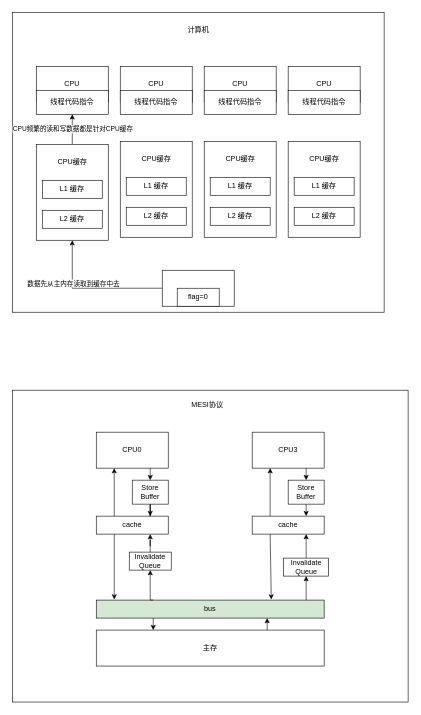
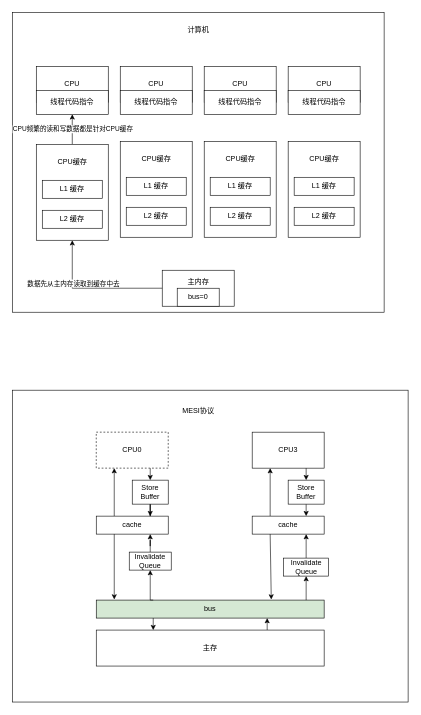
node "主内存": added
node "flag=0": label "flag=0" -> "bus=0"
node "MESI协议": moved (207, 405) -> (198, 411)
node "CPU0": style solid -> dashed
